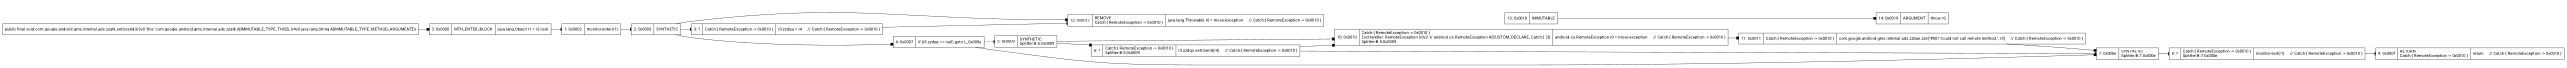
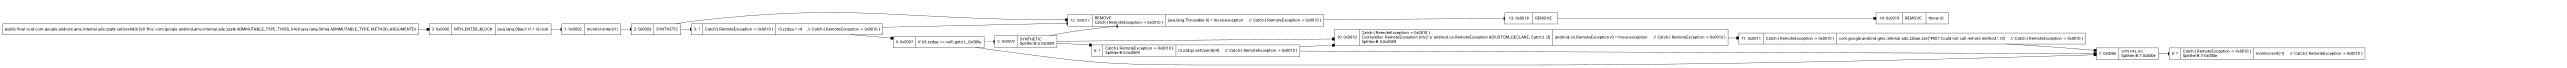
node "13: 0x0018": text "IMMUTABLE" -> "REMOVE"
node "14: 0x0019": text "ARGUMENT" -> "REMOVE"
edge "12: 0x0017" -> "13: 0x0018": added
edge "5: 0x0009" -> "12: 0x0017": added
edge "2: 0x0003" -> "4: 0x0007": now "3: ?" -> "4: 0x0007"
edge "6: ?" -> "7: 0x000e": arrowhead tee -> box
node "9: 0x000f": removed
